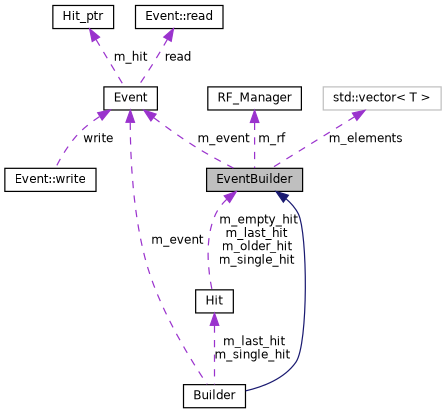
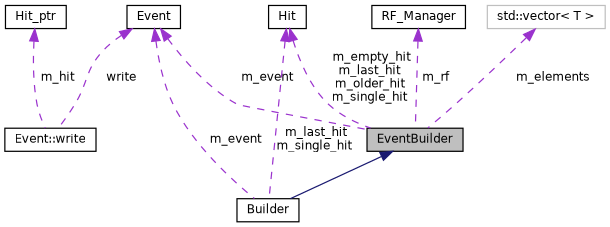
node "Event::read": removed
edge "Event" -> "Hit_ptr": now "Event::write" -> "Hit_ptr"
edge "Hit" -> "EventBuilder": reversed
